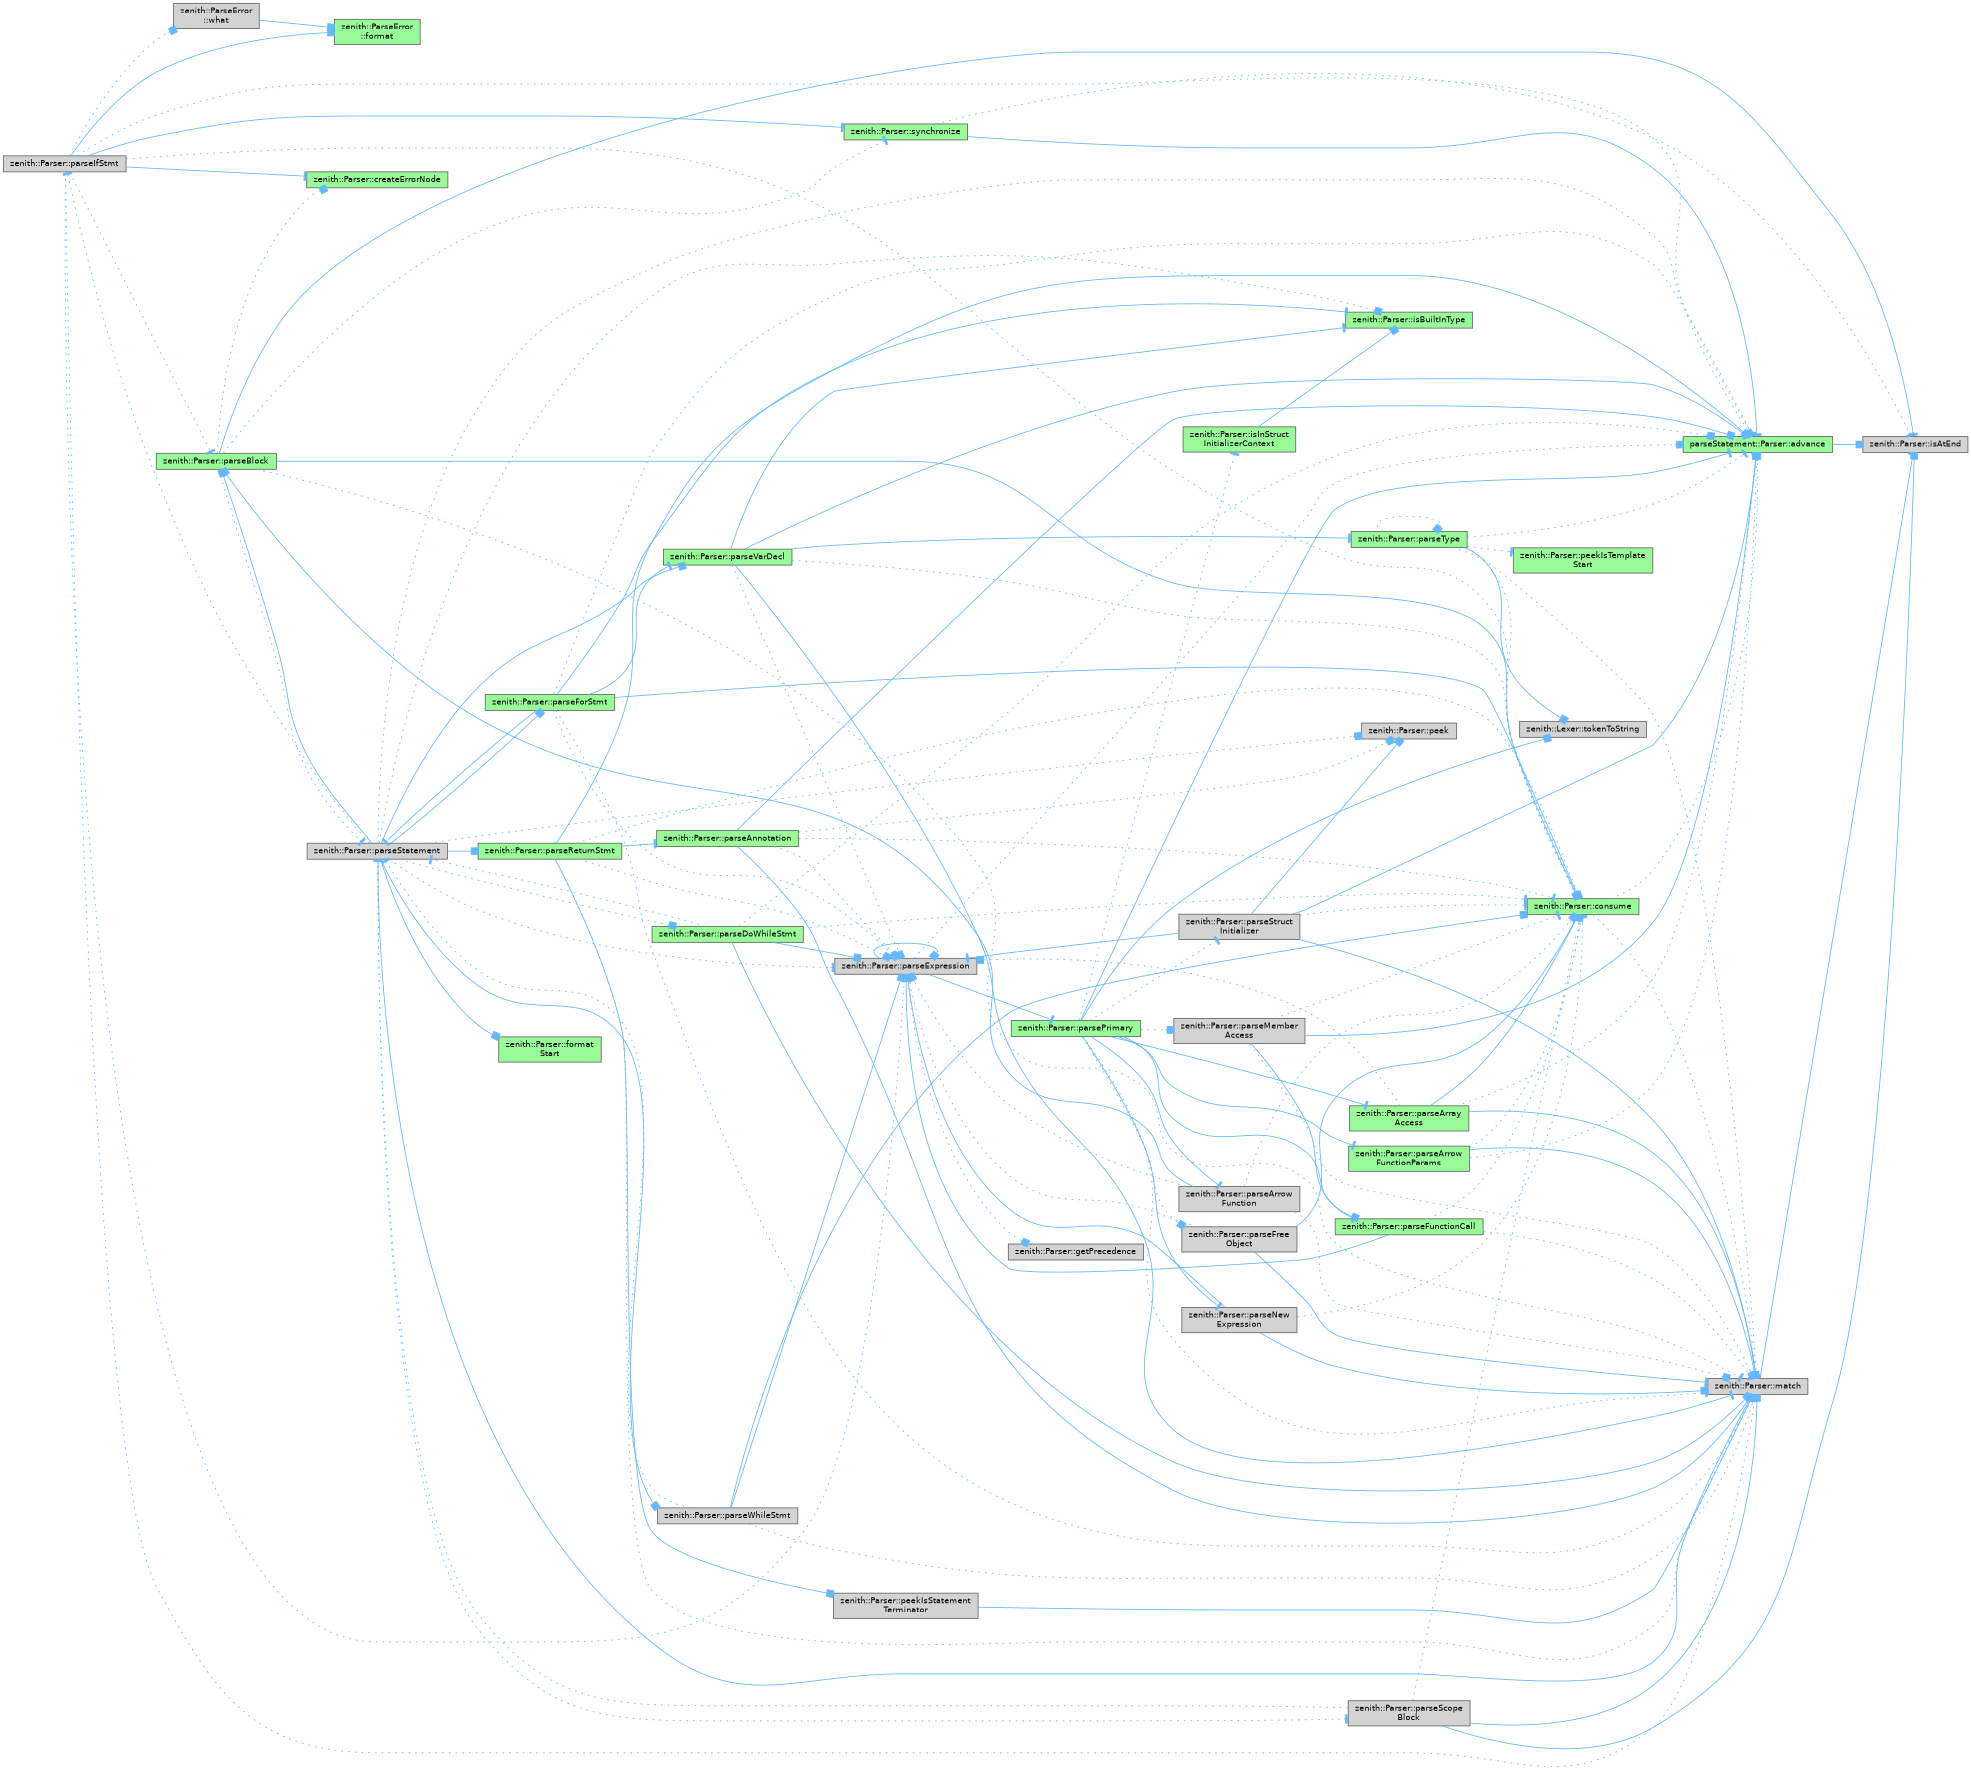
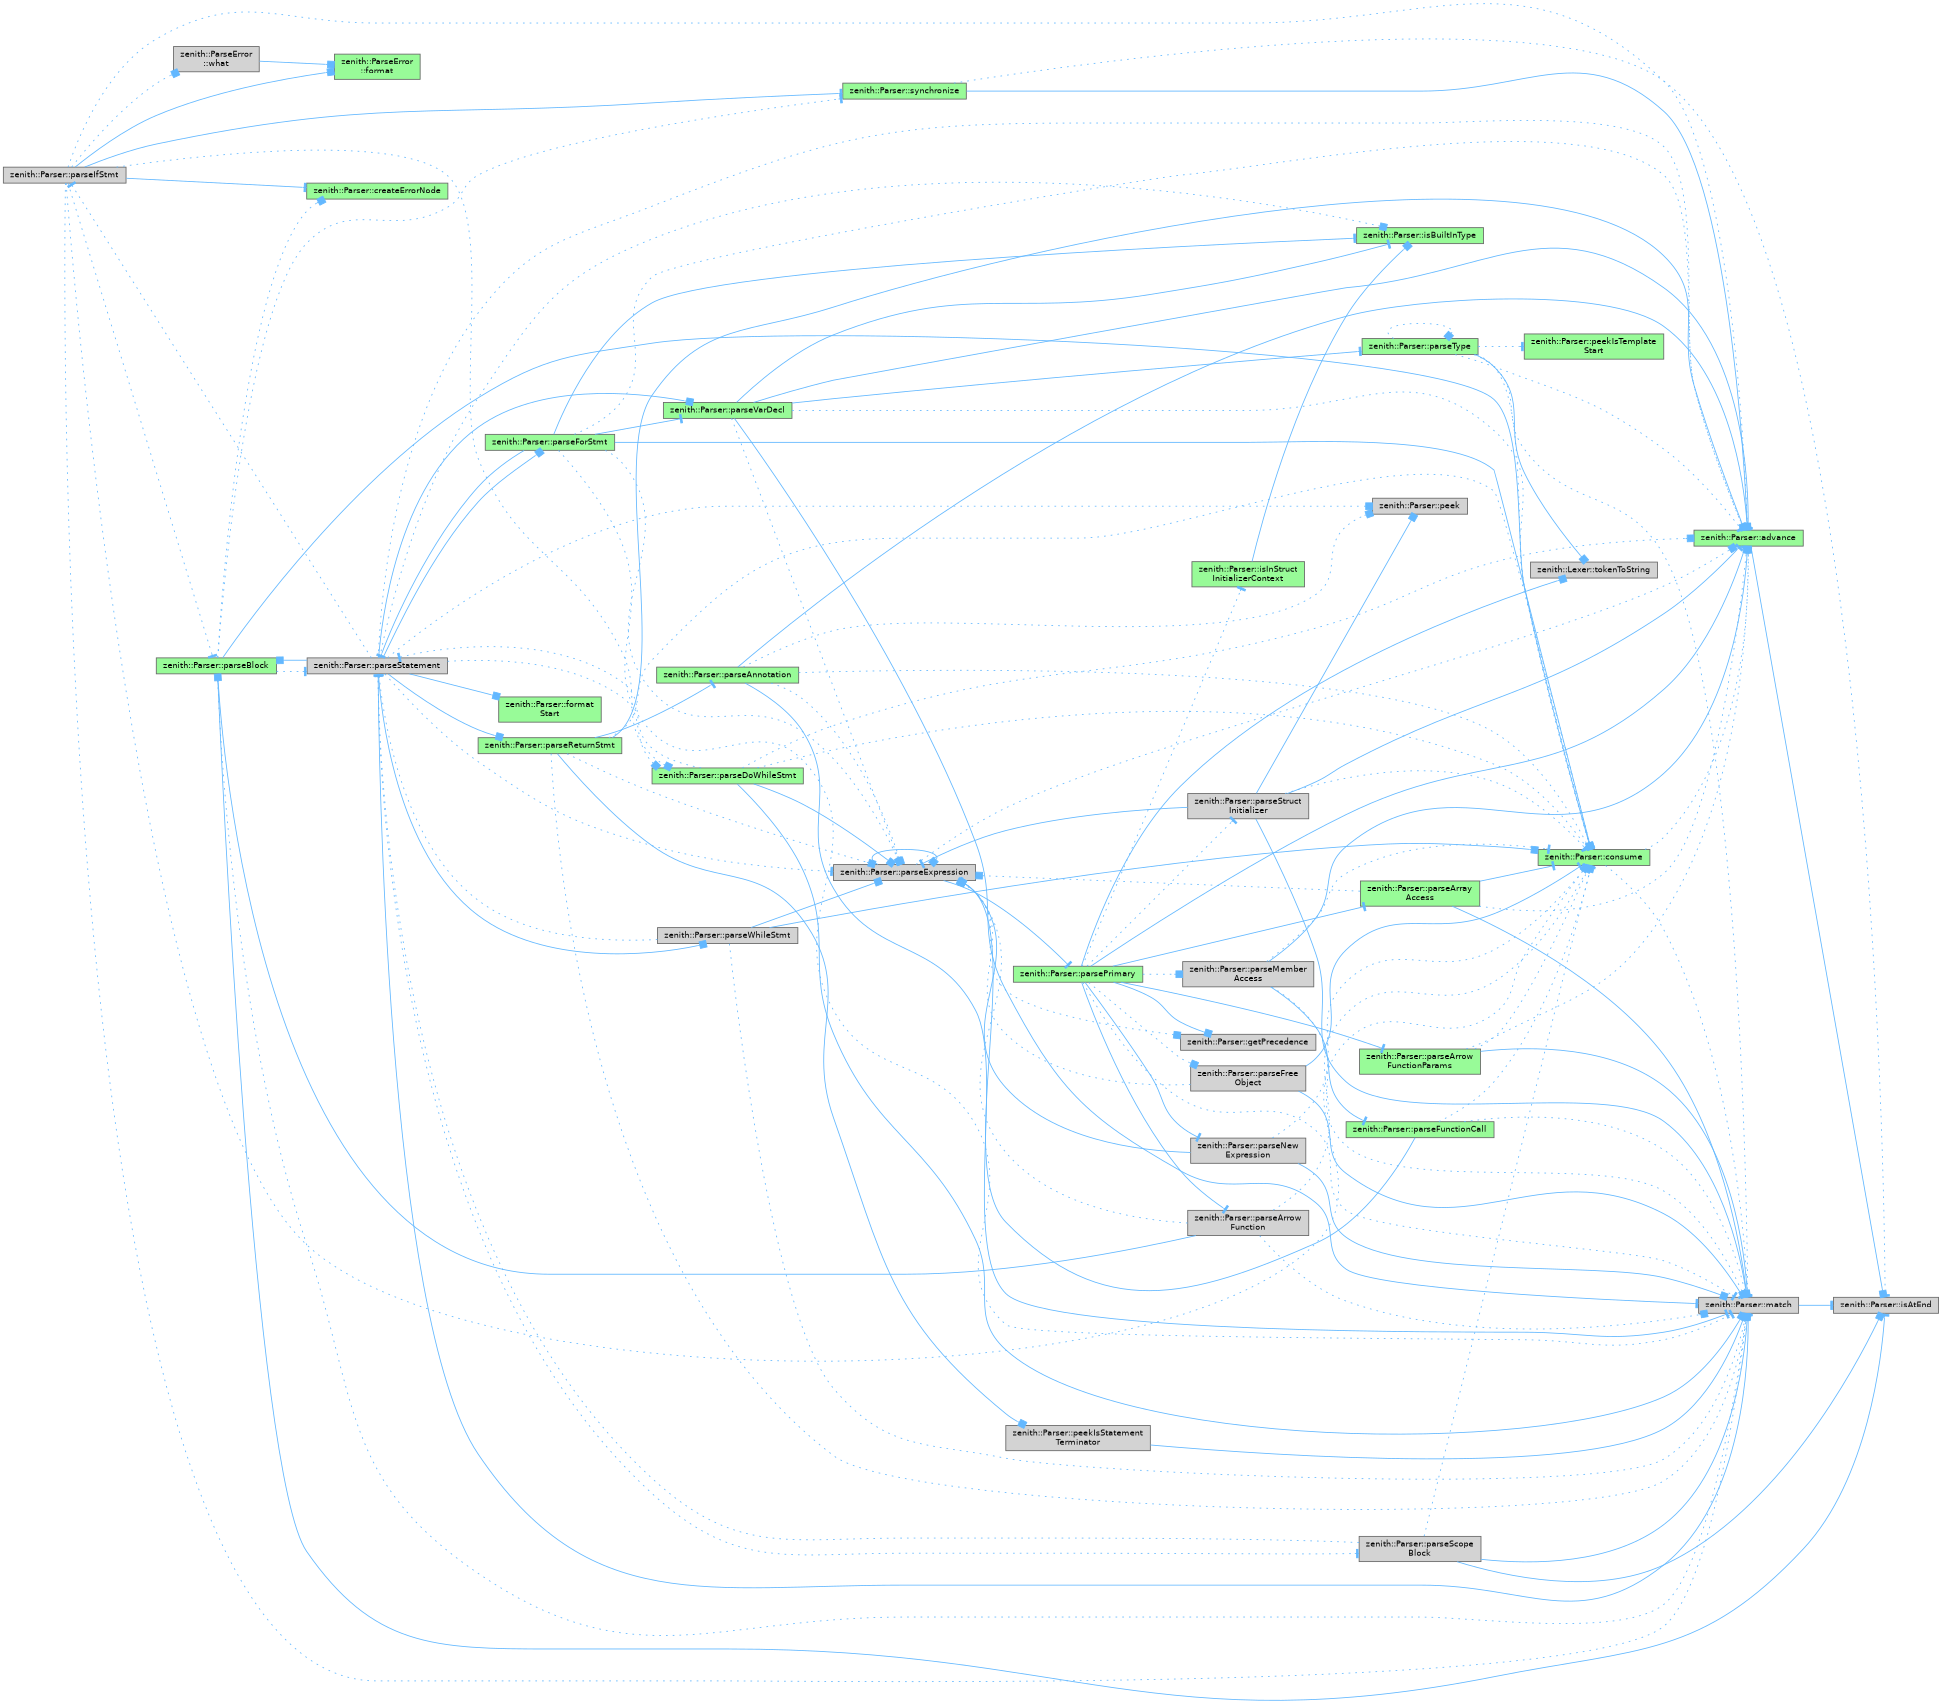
node "parseStatement::Parser::advance": label "parseStatement::Parser::advance" -> "zenith::Parser::advance"
edge "zenith::Parser::parsePrimary" -> "zenith::Parser::parseFunctionCall": now "zenith::Parser::parsePrimary" -> "zenith::Parser::getPrecedence"
edge "zenith::Parser::parseIfStmt" -> "zenith::Parser::parseExpression": now "zenith::Parser::parseIfStmt" -> "zenith::Parser::parseDoWhileStmt"
